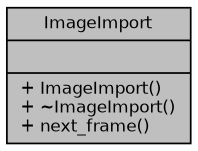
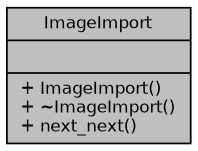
node "ImageImport": text "+ next_frame()" -> "+ next_next()"
